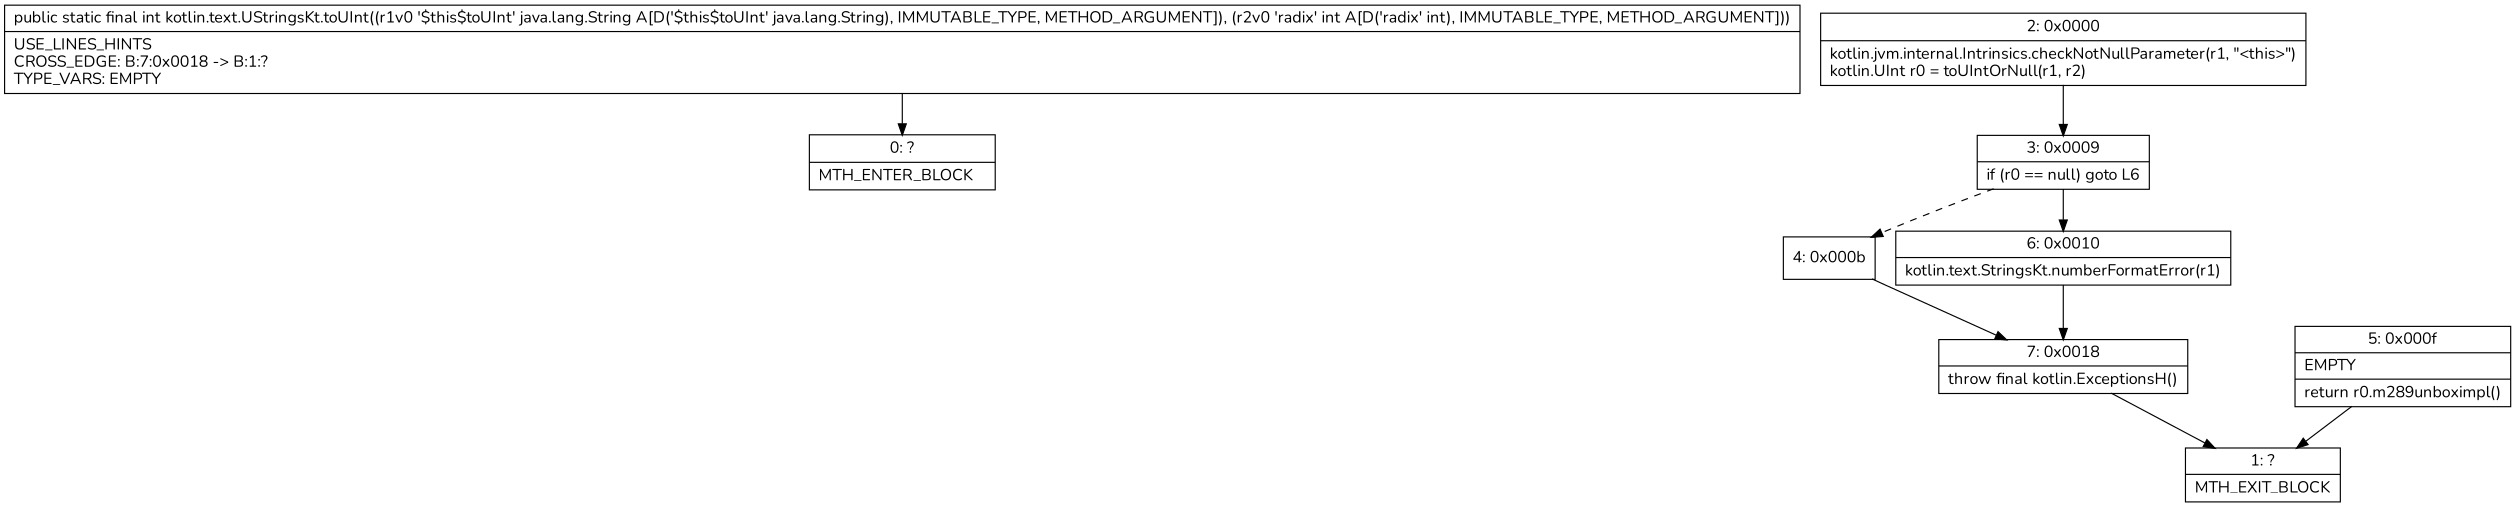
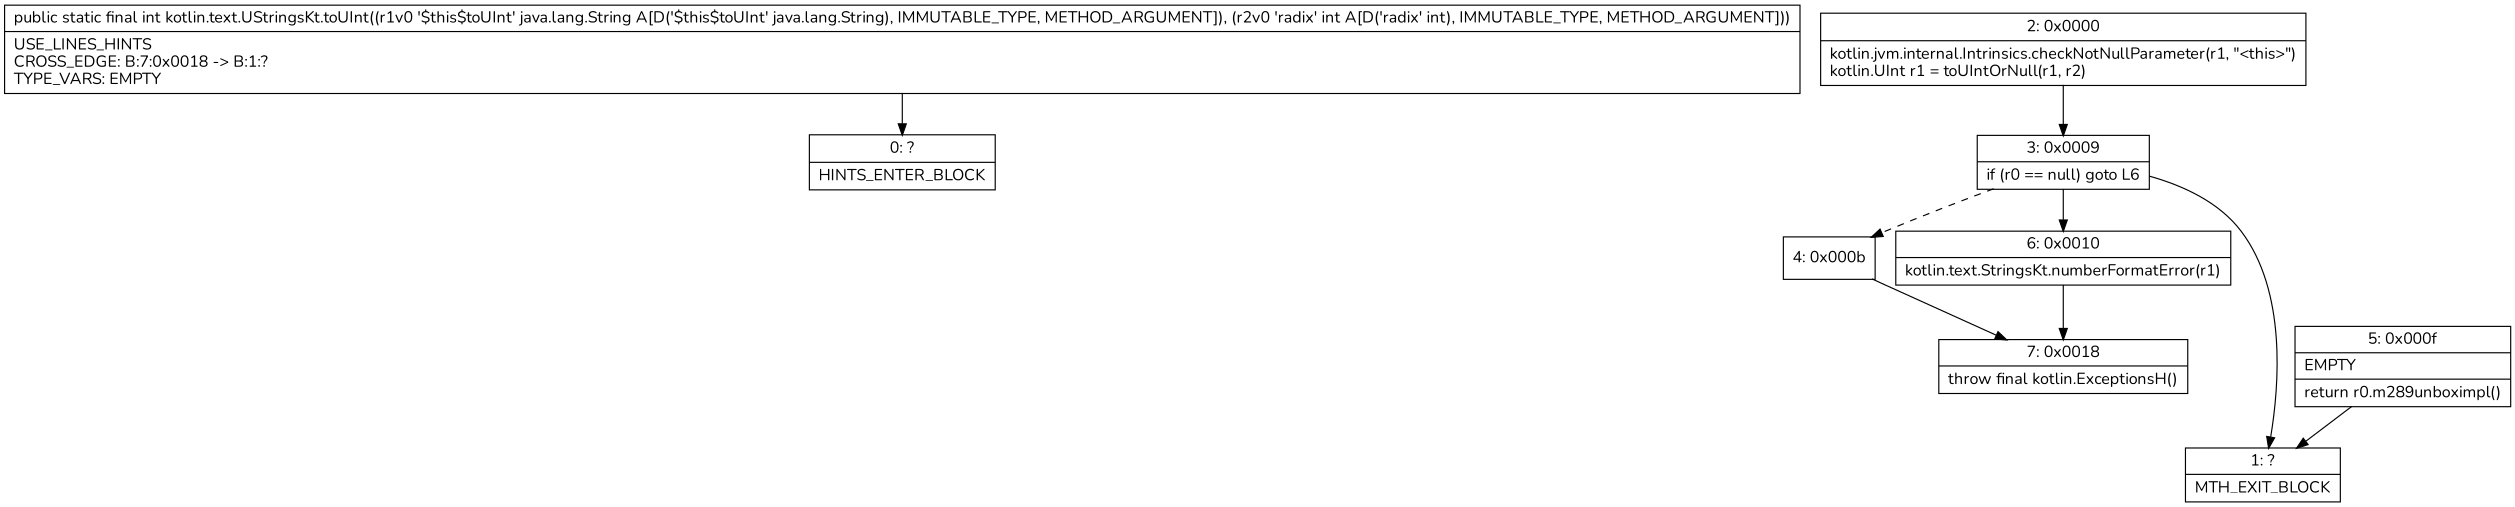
node "2: 0x0000": text "kotlin.UInt r0 = toUIntOrNull(r1, r2)" -> "kotlin.UInt r1 = toUIntOrNull(r1, r2)"
node "0: ?": text "MTH_ENTER_BLOCK" -> "HINTS_ENTER_BLOCK"
edge "7: 0x0018" -> "1: ?": now "3: 0x0009" -> "1: ?"
